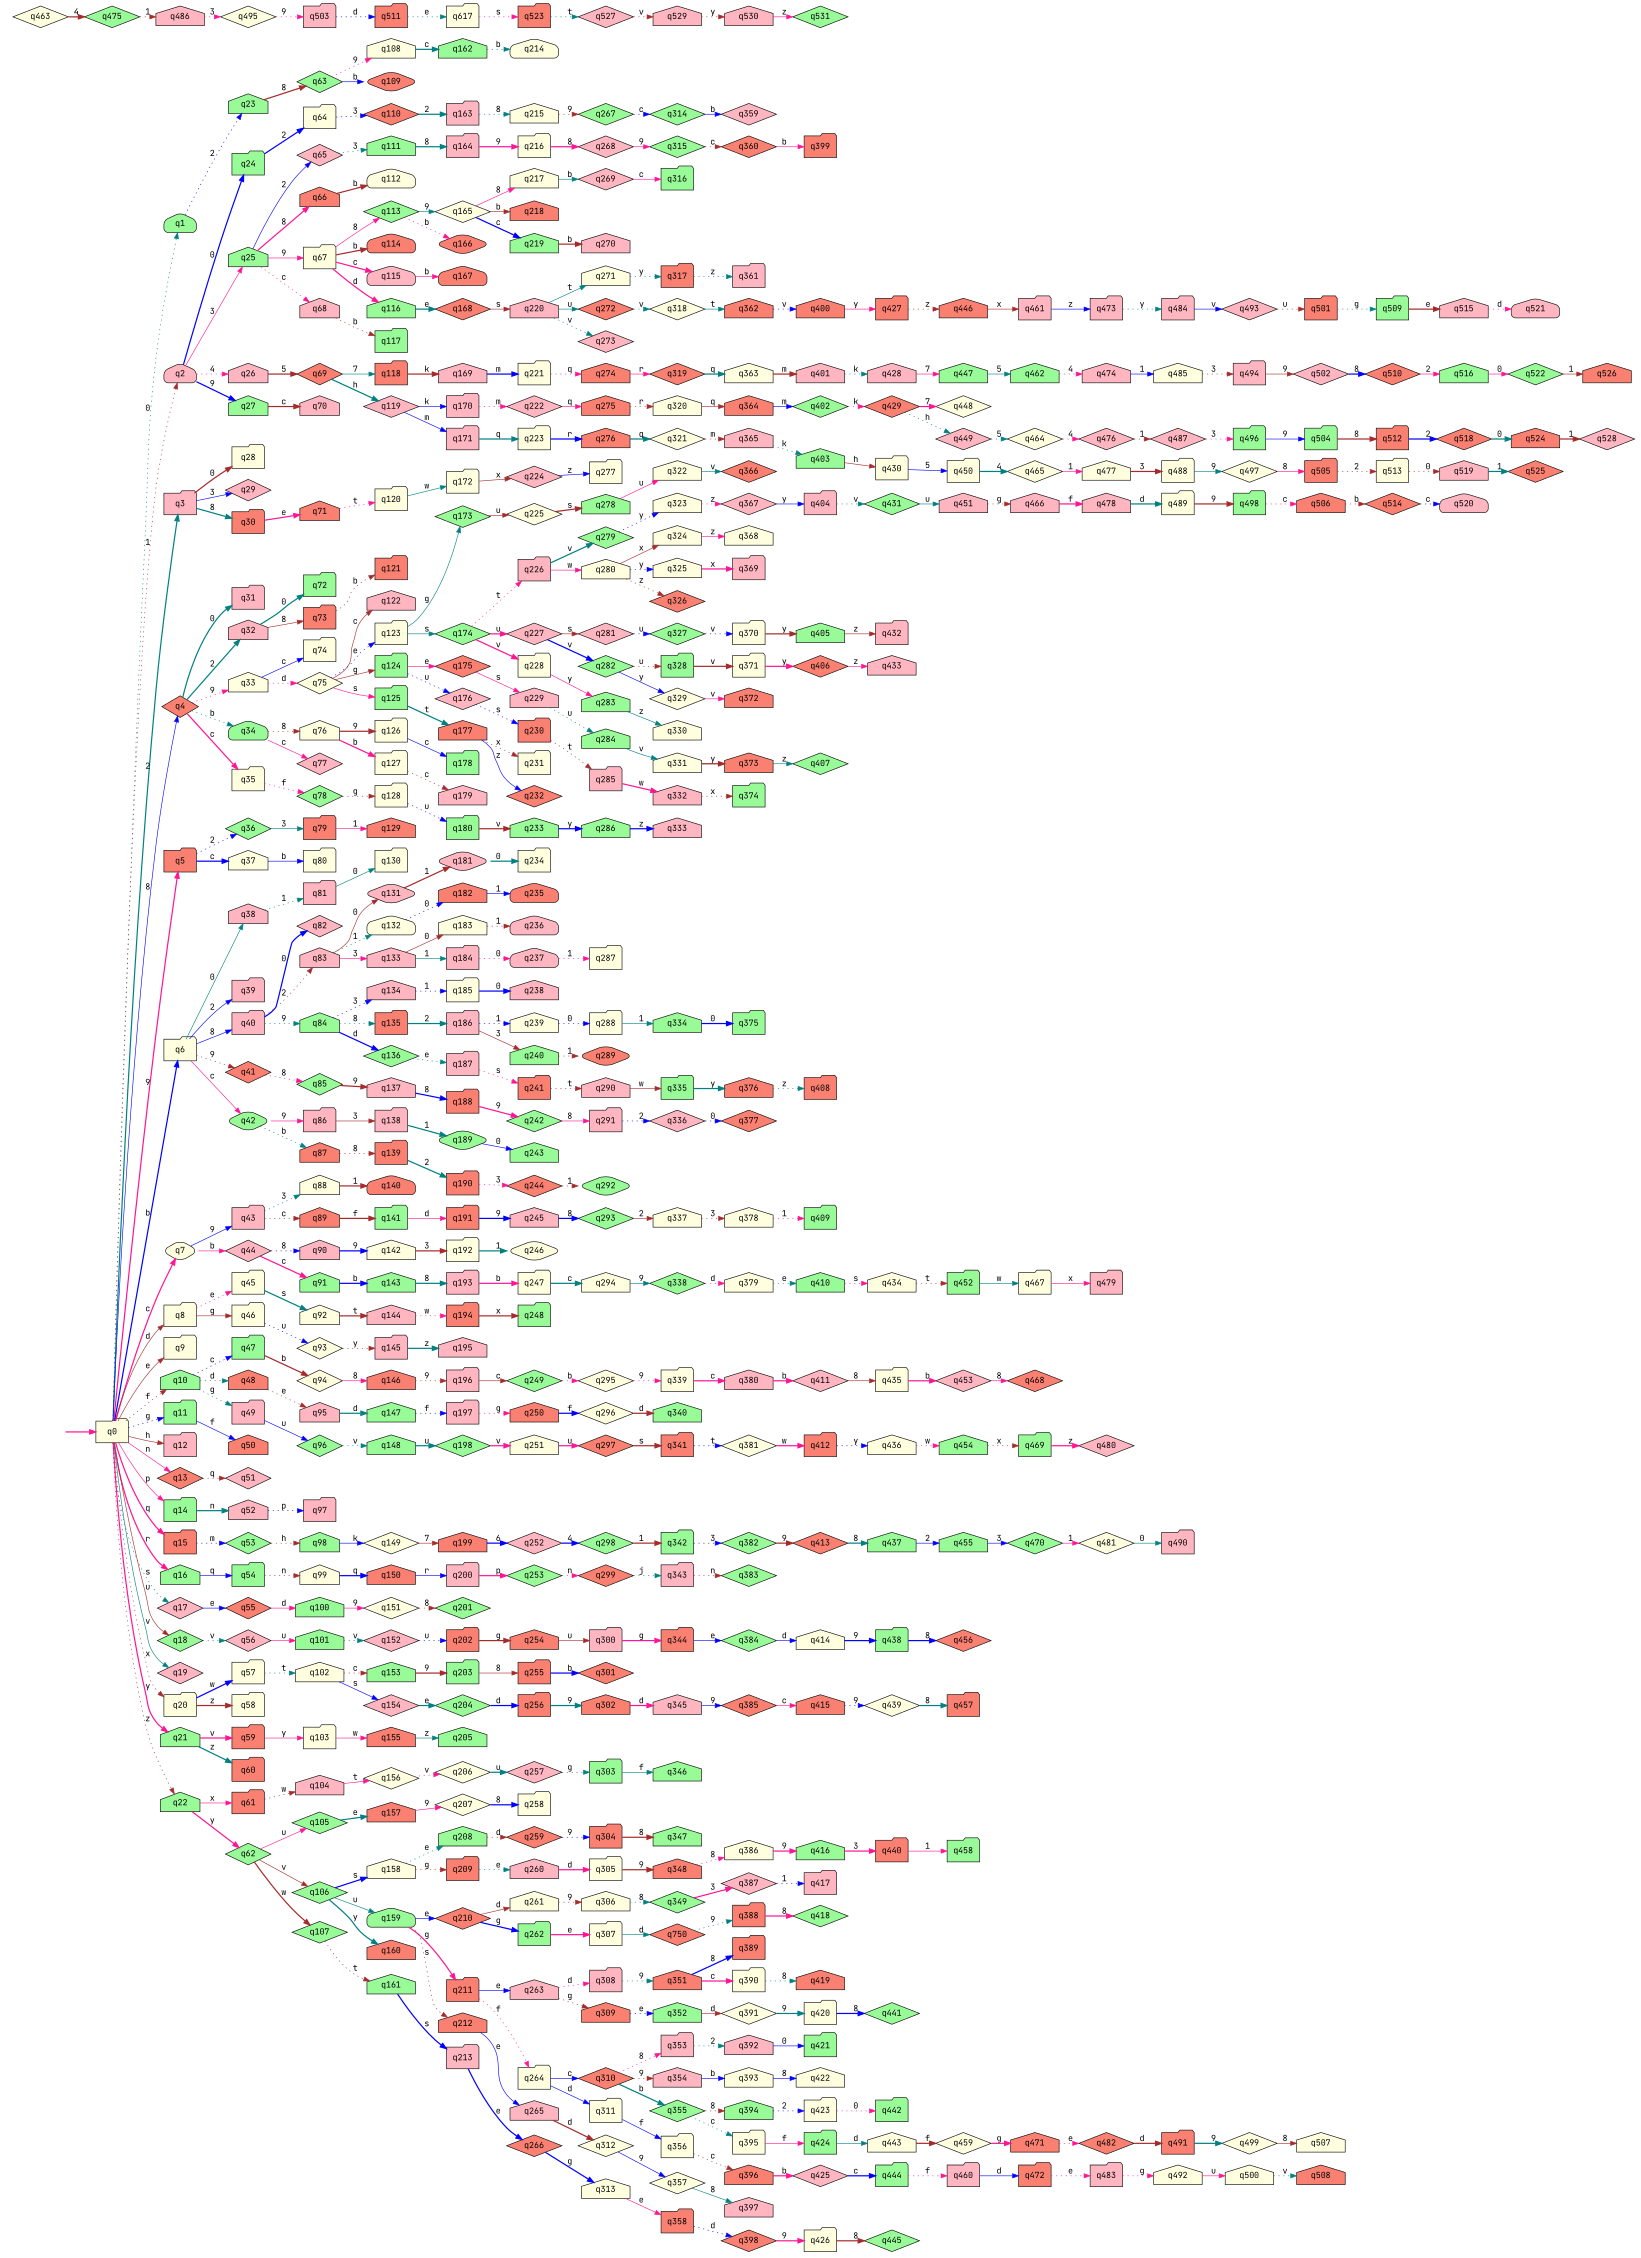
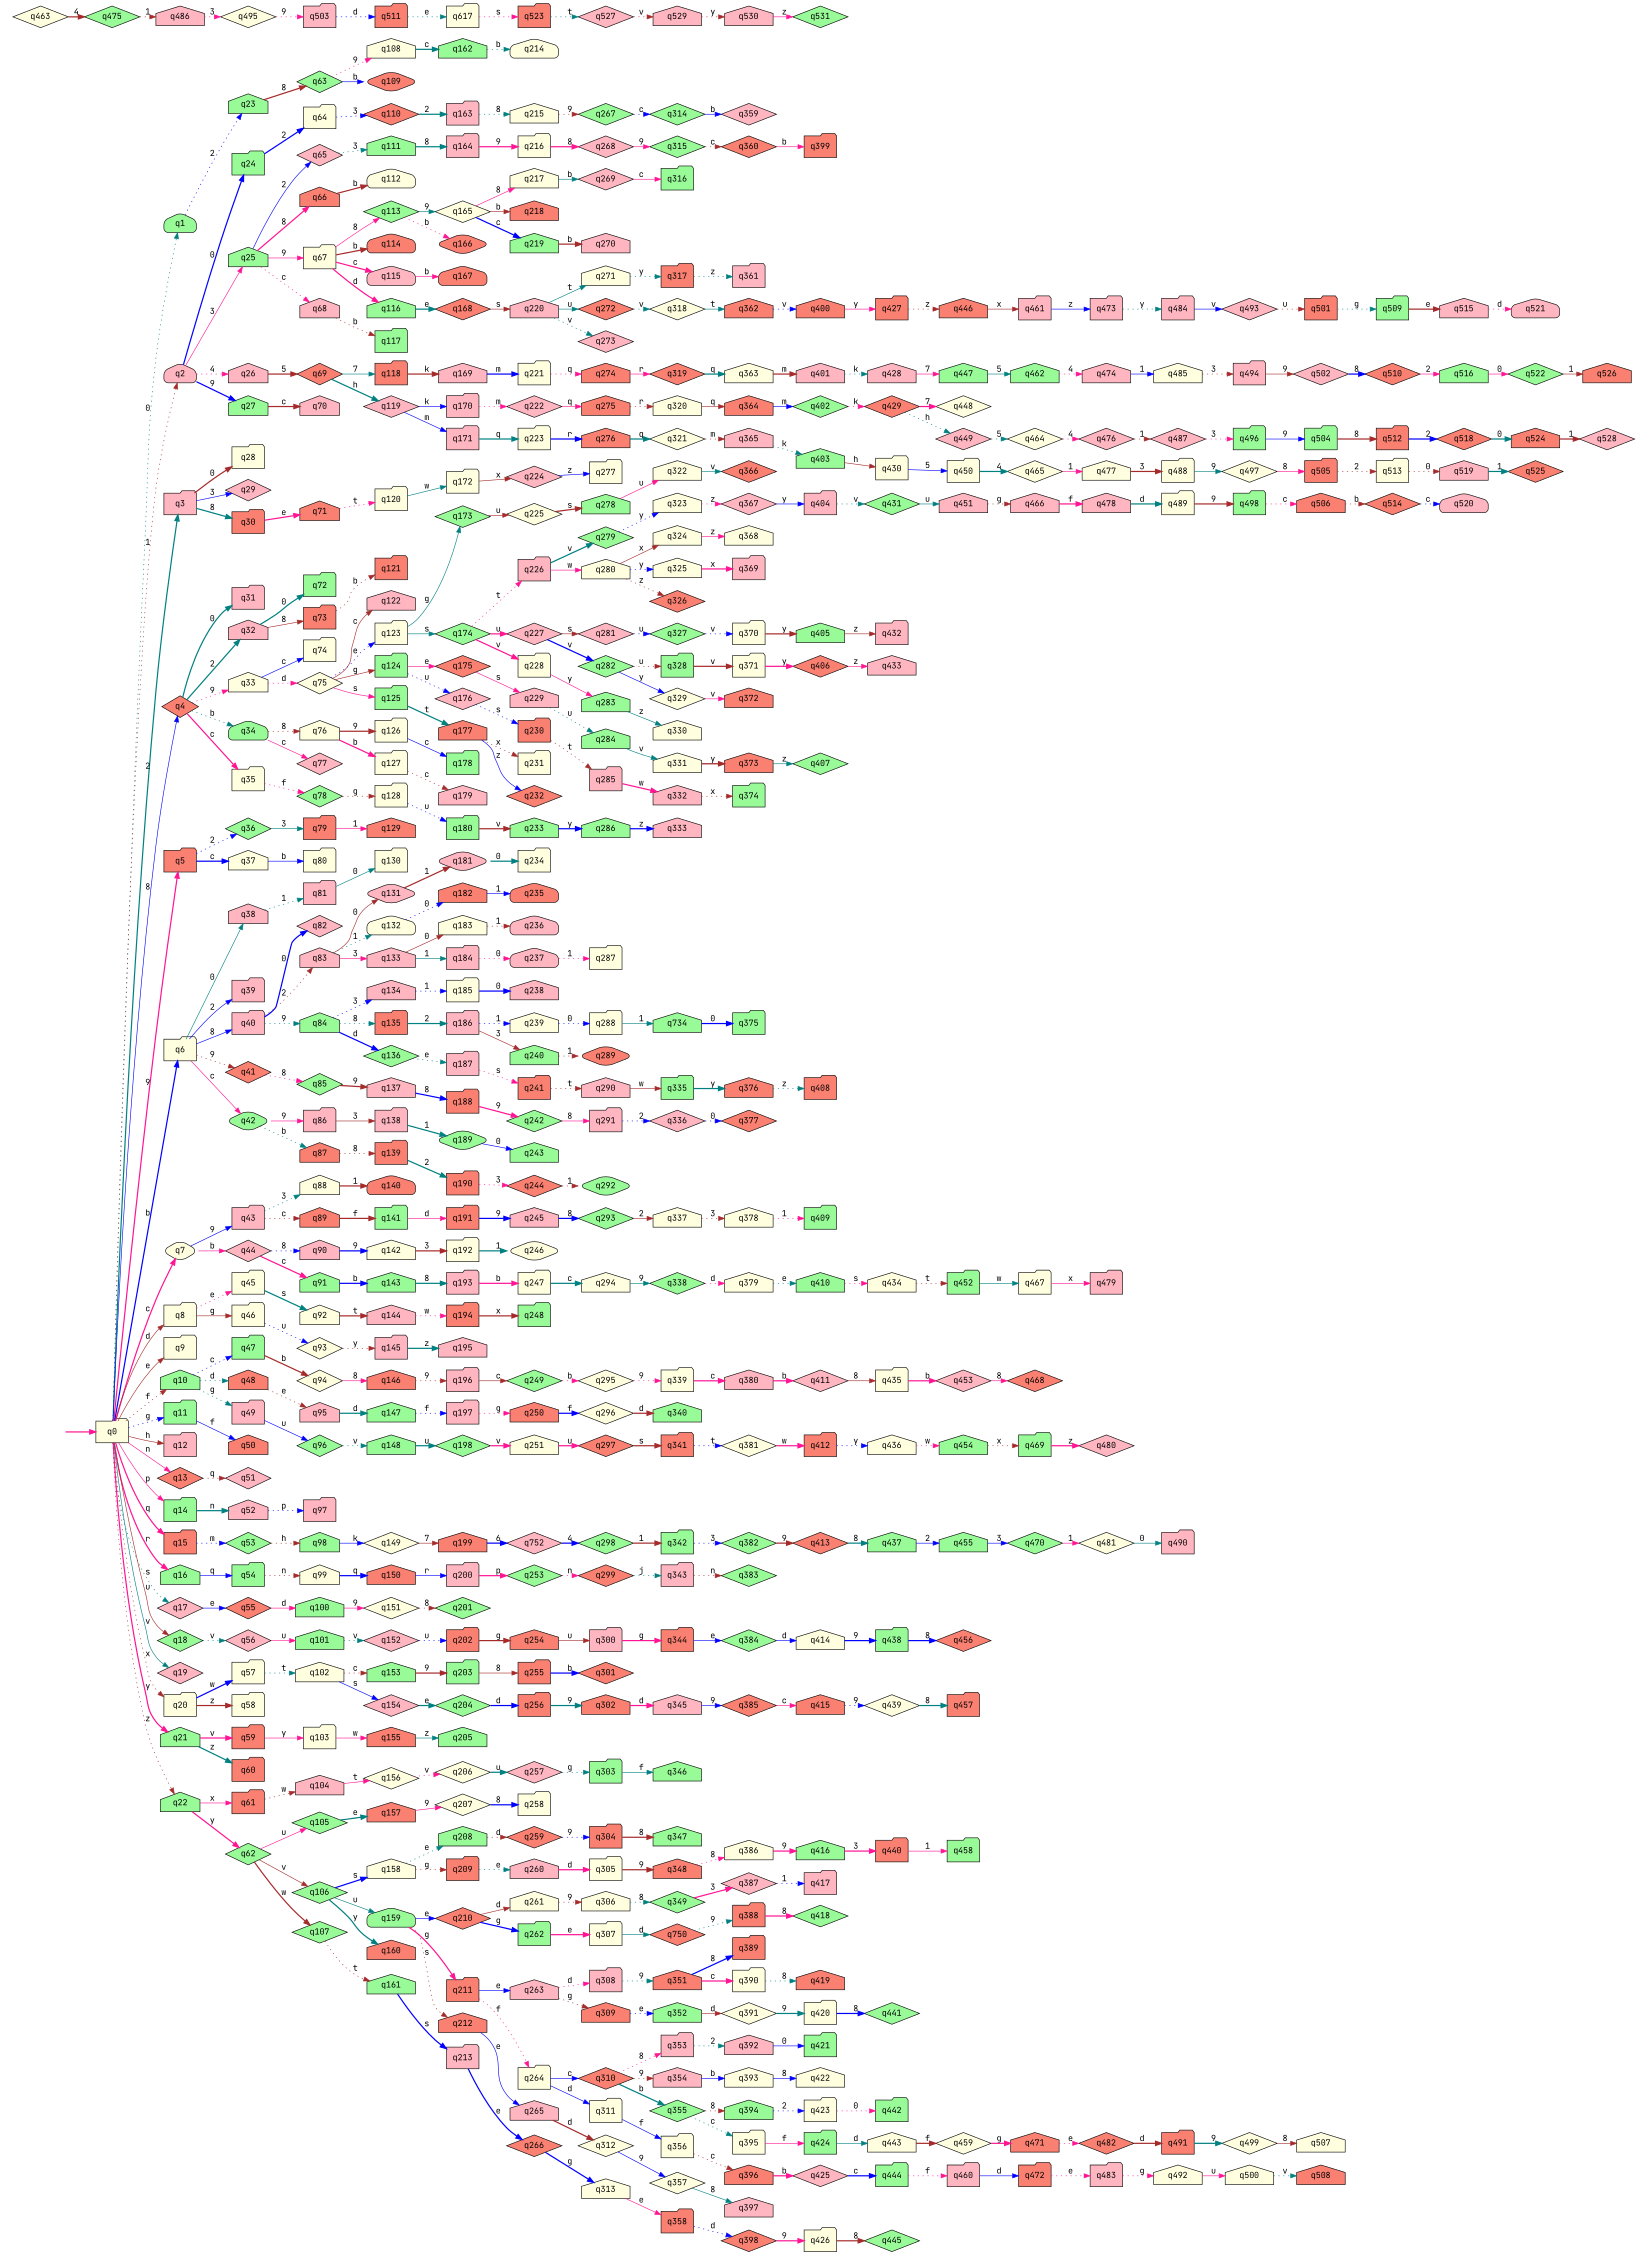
node "q334": label "q334" -> "q734"
node "q252": label "q252" -> "q752"
